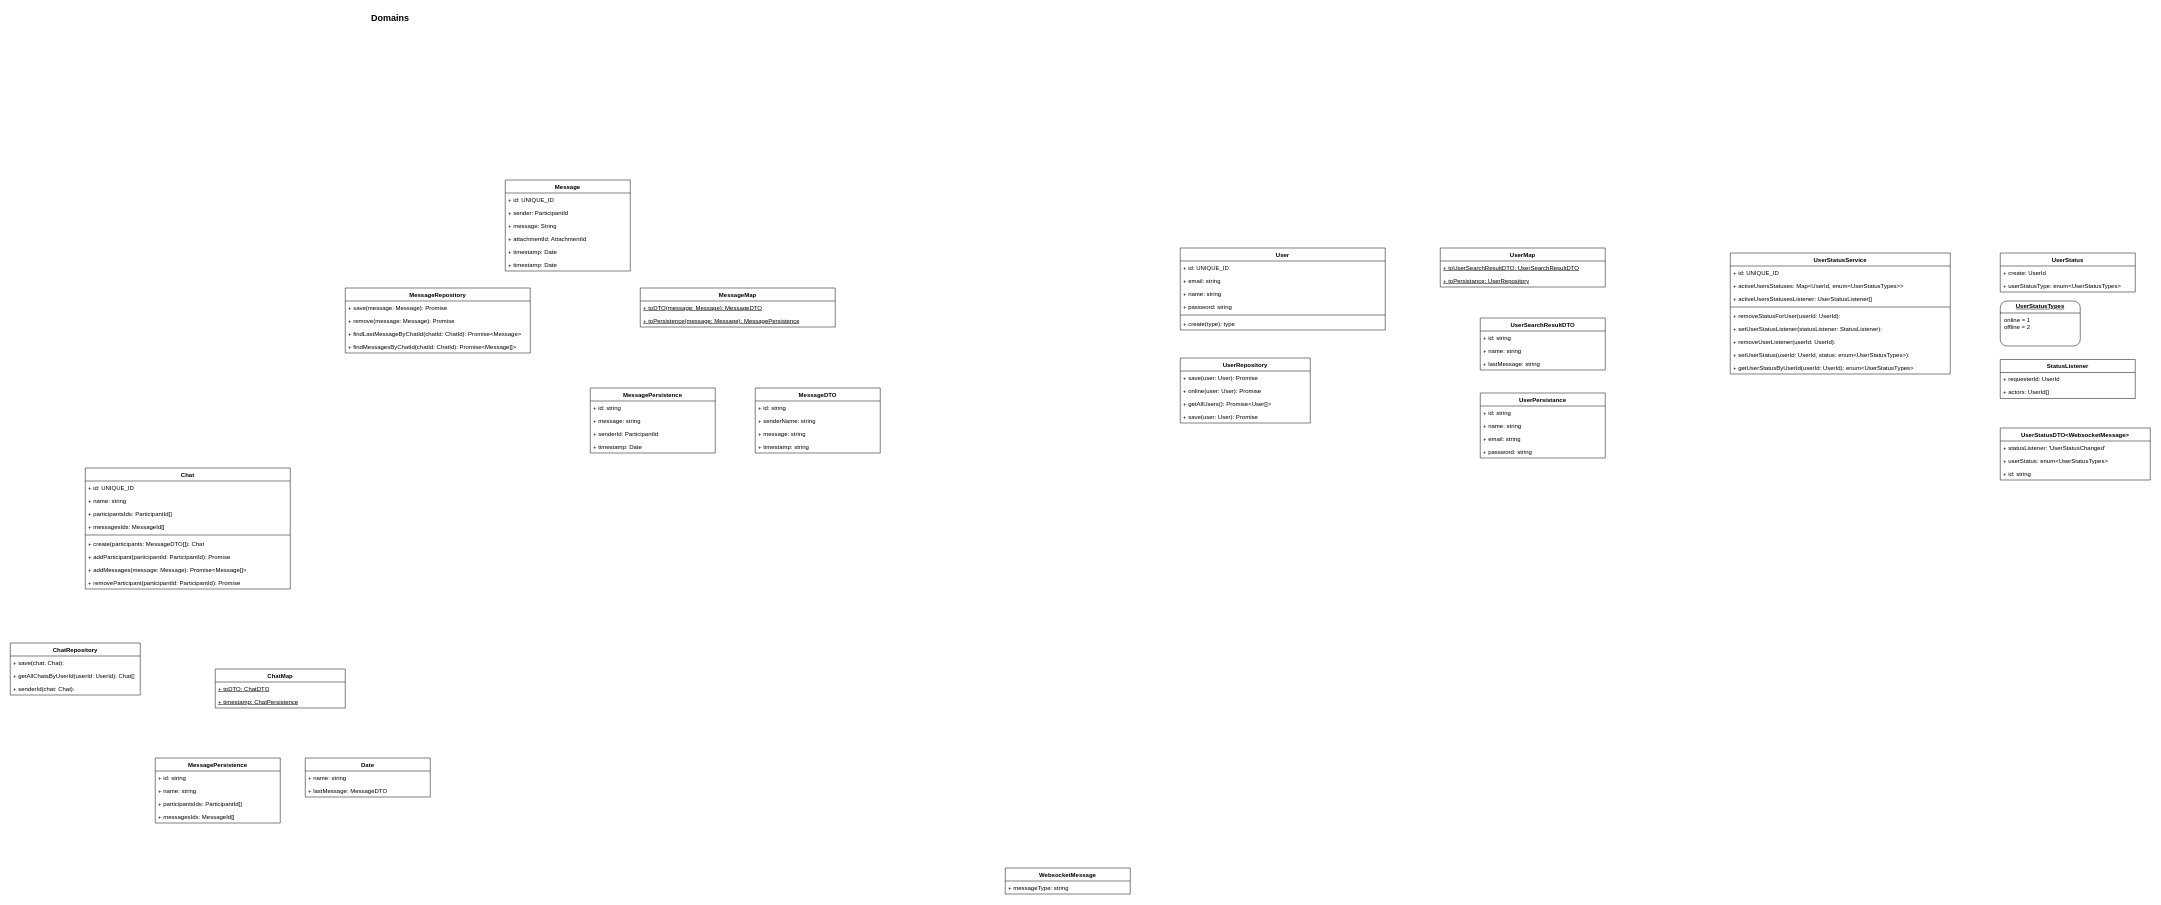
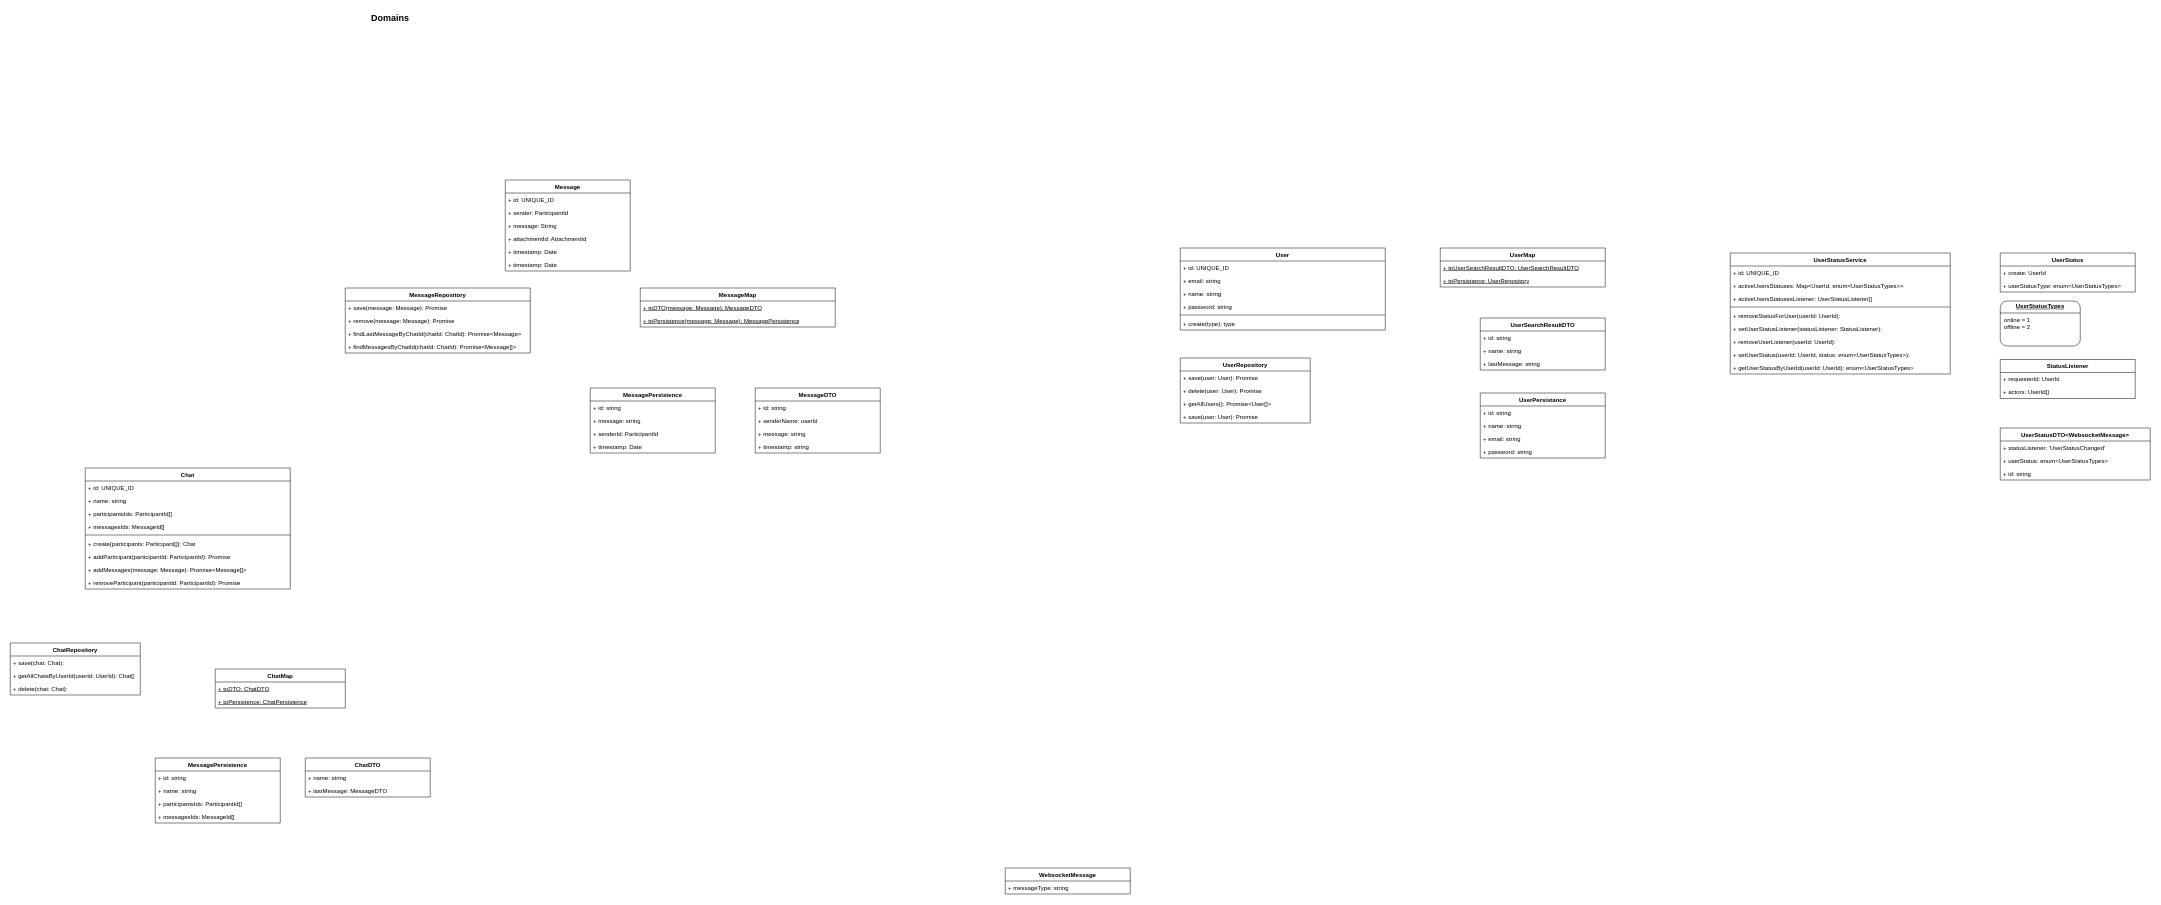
node "+ online(user: User): Promise": label "+ online(user: User): Promise" -> "+ delete(user: User): Promise"
node "+ senderName: string": label "+ senderName: string" -> "+ senderName: userId"
node "+ create(participants: MessageDTO[]): Chat": label "+ create(participants: MessageDTO[]): Chat" -> "+ create(participants: Participant[]): Chat"
node "+ senderId(chat: Chat):": label "+ senderId(chat: Chat):" -> "+ delete(chat: Chat):"
node "+ timestamp: ChatPersistence": label "+ timestamp: ChatPersistence" -> "+ toPersistence: ChatPersistence"
node "Date": label "Date" -> "ChatDTO"
